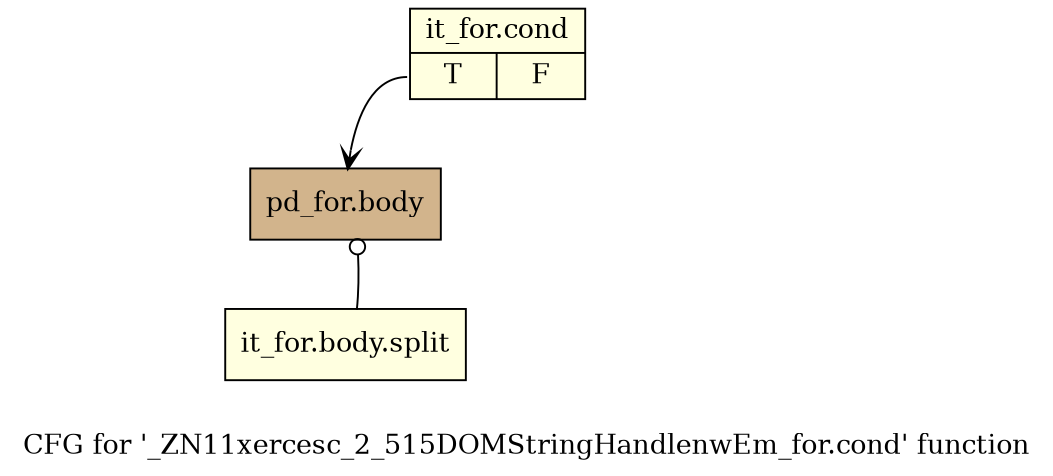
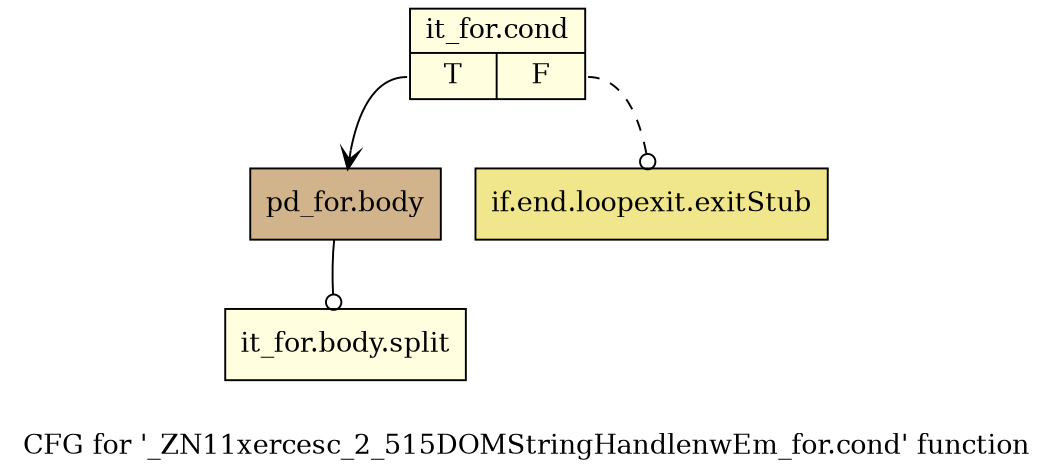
node "if.end.loopexit.exitStub": added
edge "it_for.body.split" -> "pd_for.body": reversed
